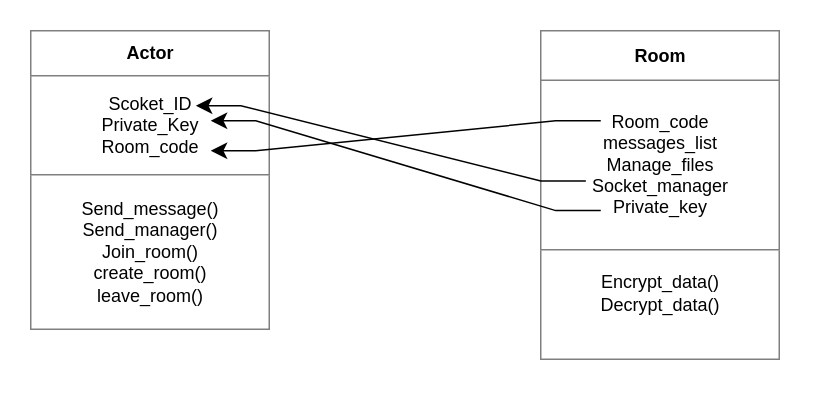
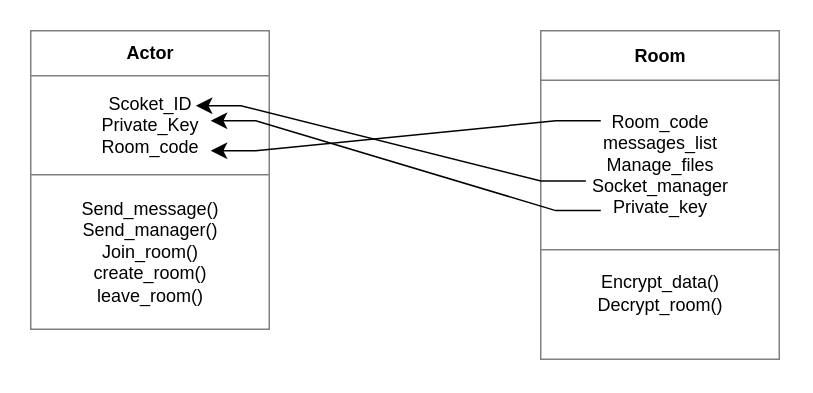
node "Room Room_code messages_list Manage_files Socket_manager Private_key Encrypt_data() Decrypt_data()": label "Room Room_code messages_list Manage_files Socket_manager Private_key Encrypt_data() Decrypt_data()" -> "Room Room_code messages_list Manage_files Socket_manager Private_key Encrypt_data() Decrypt_room()"
